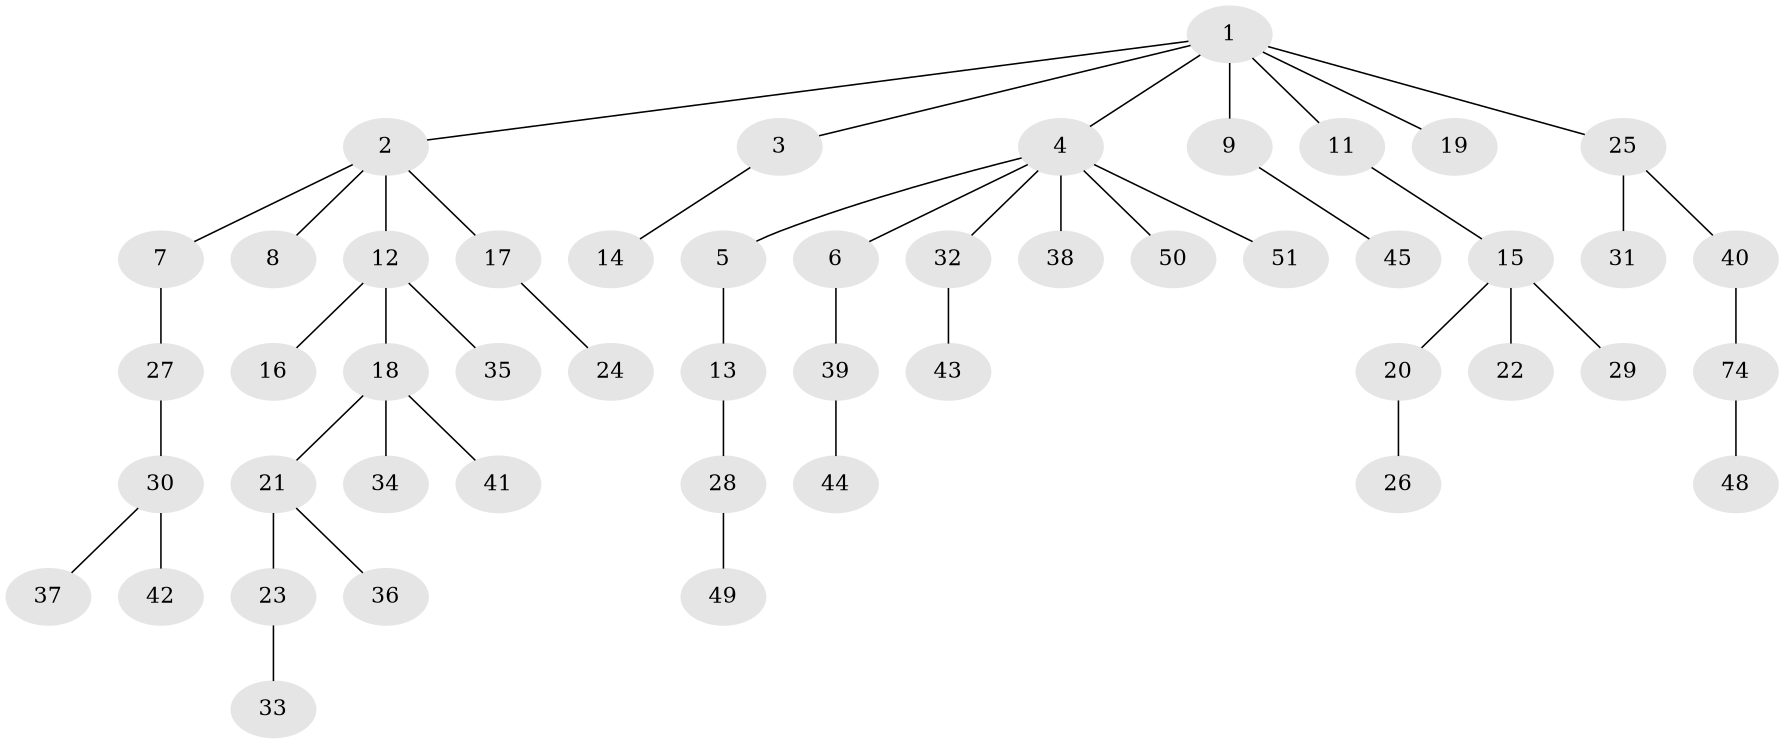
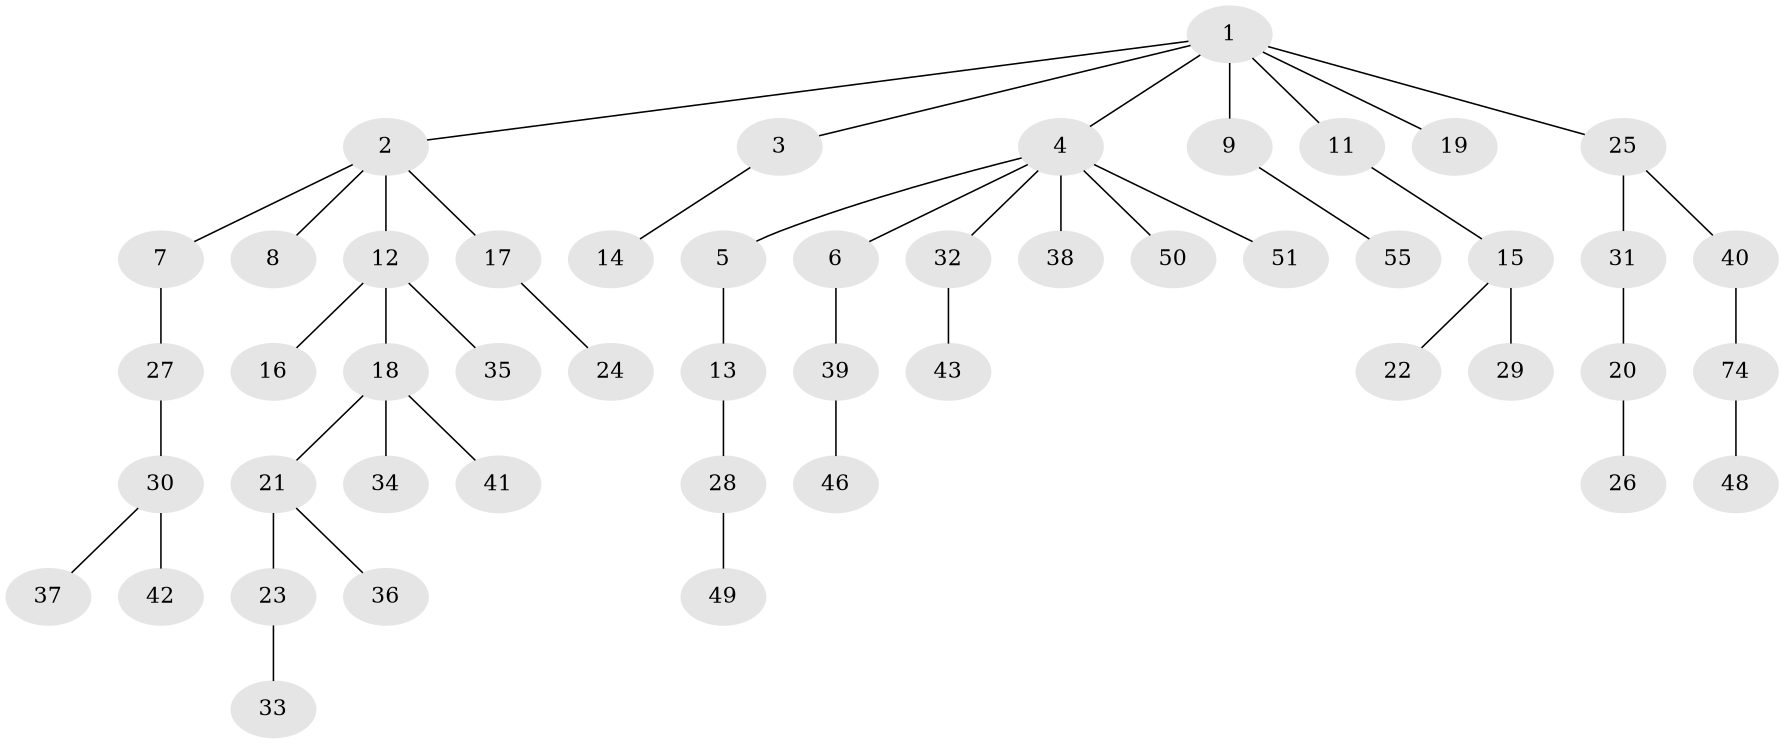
node "45": label "45" -> "55"
edge "15" -- "20": now "31" -- "20"
node "44": label "44" -> "46"
